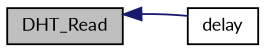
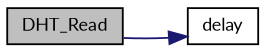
edge "delay" -> "DHT_Read": reversed
